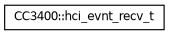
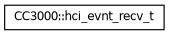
node "CC3400::hci_evnt_recv_t": label "CC3400::hci_evnt_recv_t" -> "CC3000::hci_evnt_recv_t"
